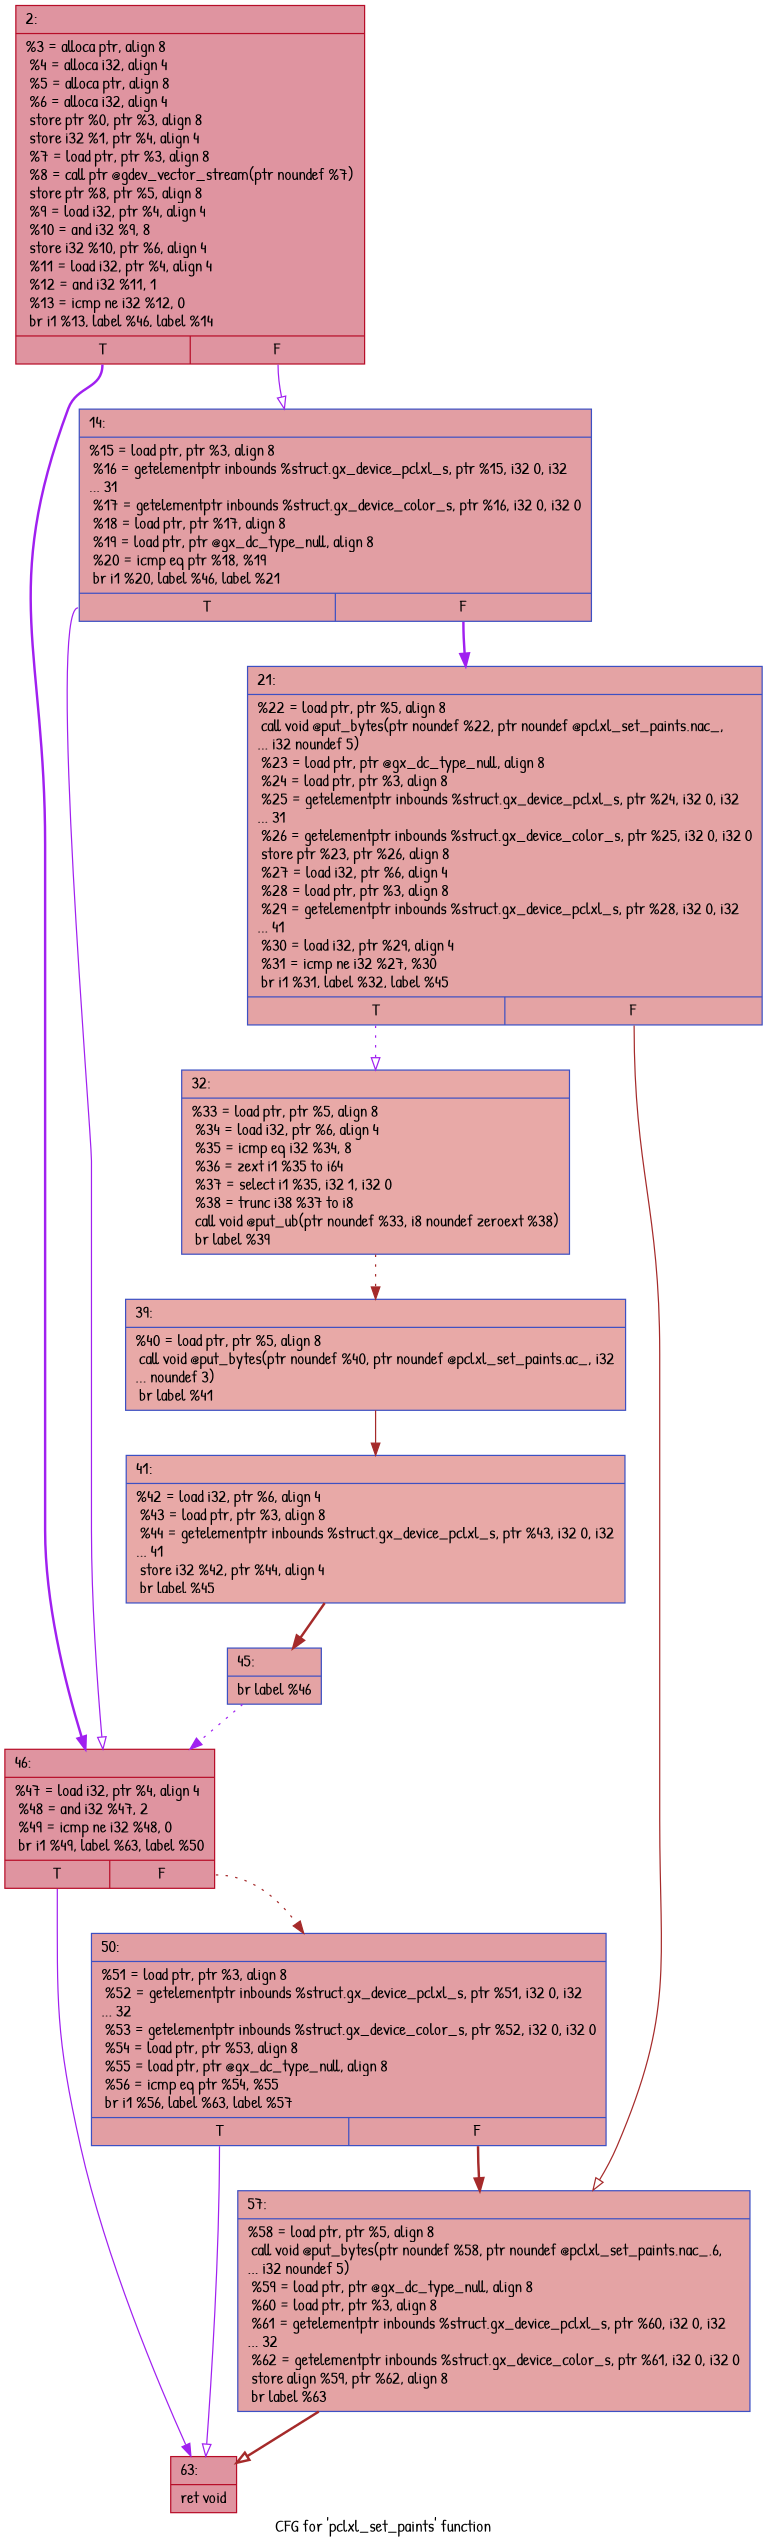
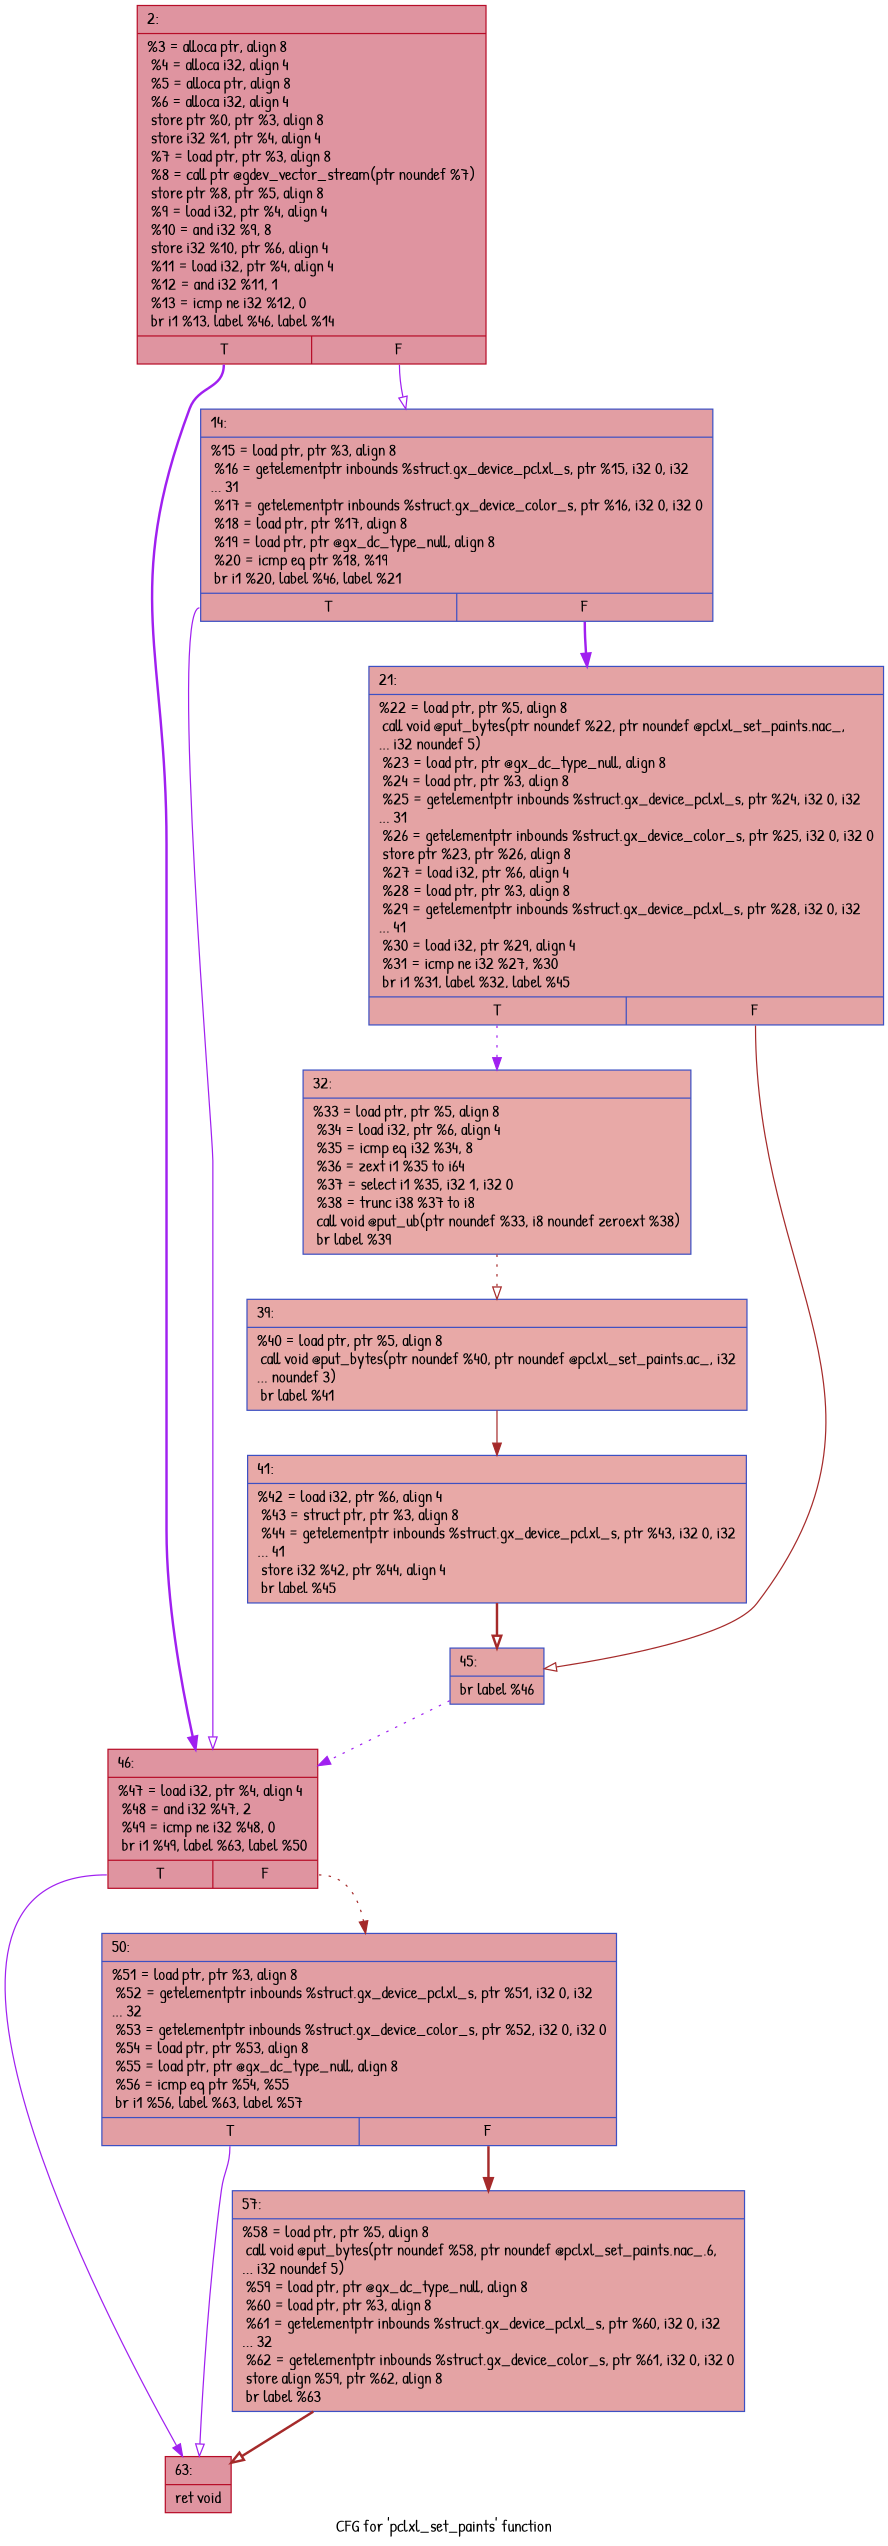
edge "21:" -> "32:": arrowhead onormal -> normal
edge "32:" -> "39:": arrowhead normal -> onormal
node "41:": text "%43 = load ptr, ptr %3, align 8" -> "%43 = struct ptr, ptr %3, align 8"
edge "21:" -> "57:": now "21:" -> "45:"
edge "41:" -> "45:": arrowhead normal -> onormal
